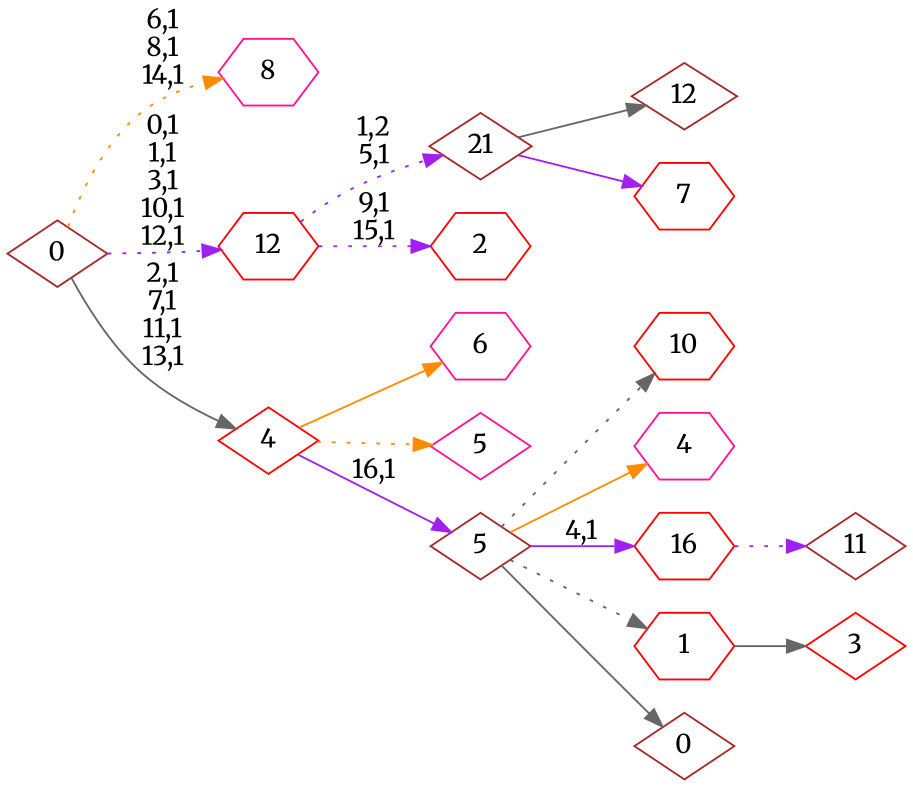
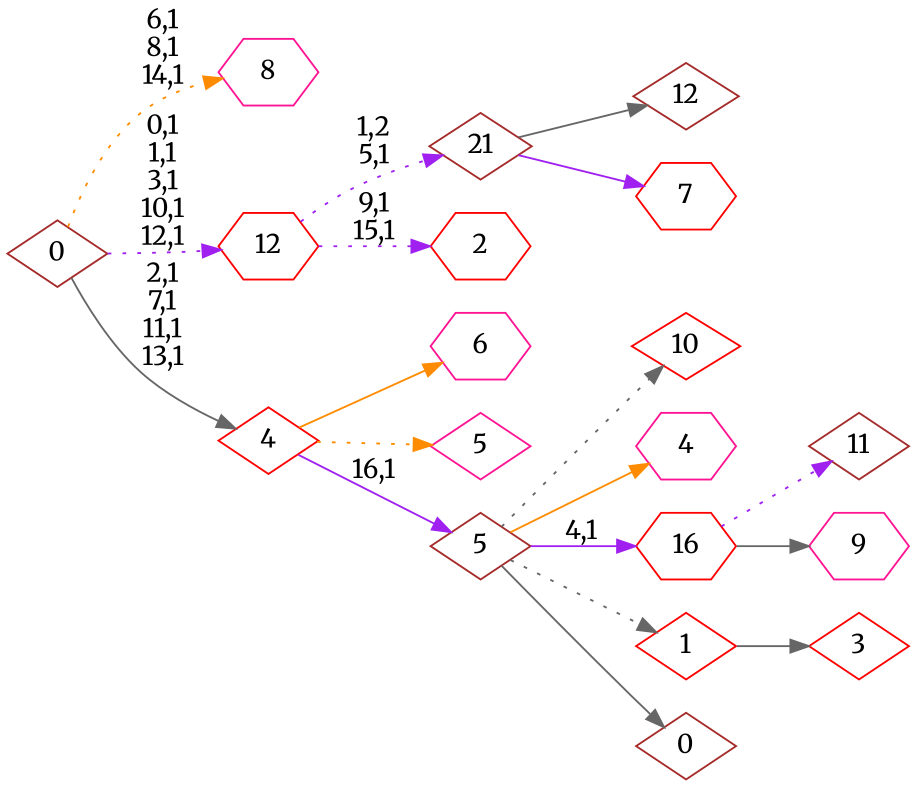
node "10": shape hexagon -> diamond
node "9": added
node "1": shape hexagon -> diamond
